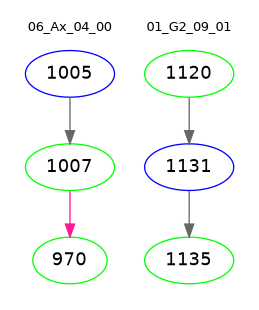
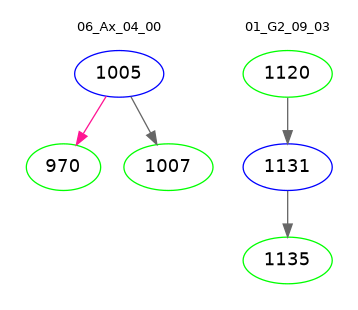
cluster "01_G2_09_01": label "01_G2_09_01" -> "01_G2_09_03"
edge "1007" -> "970": now "1005" -> "970"
